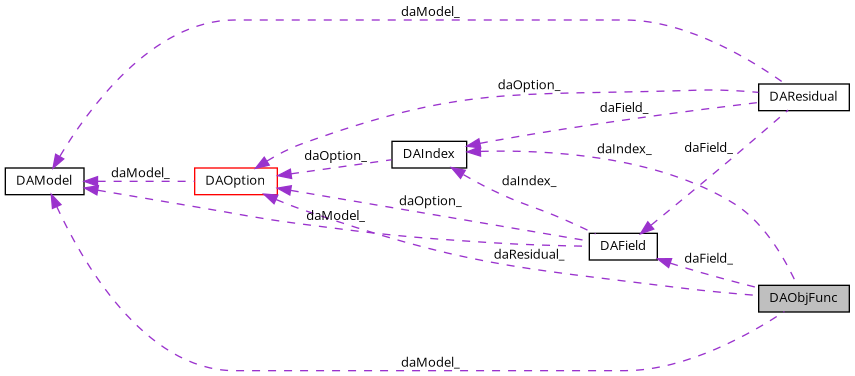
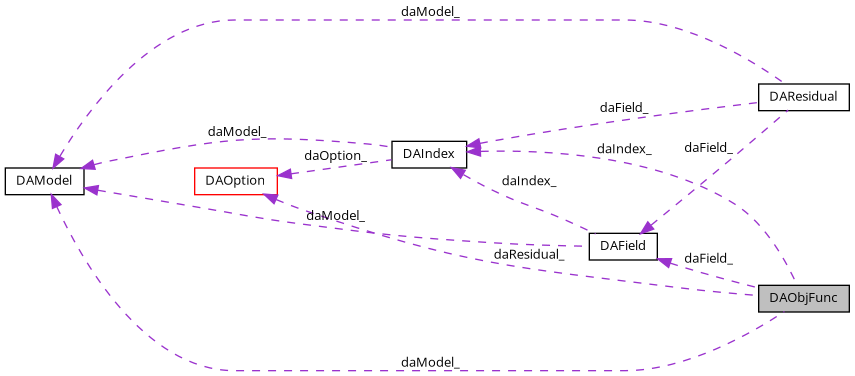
edge "DAResidual" -> "DAOption": removed, label "daOption_"
edge "DAOption" -> "DAModel": now "DAIndex" -> "DAModel"
edge "DAField" -> "DAOption": removed, label "daOption_"
